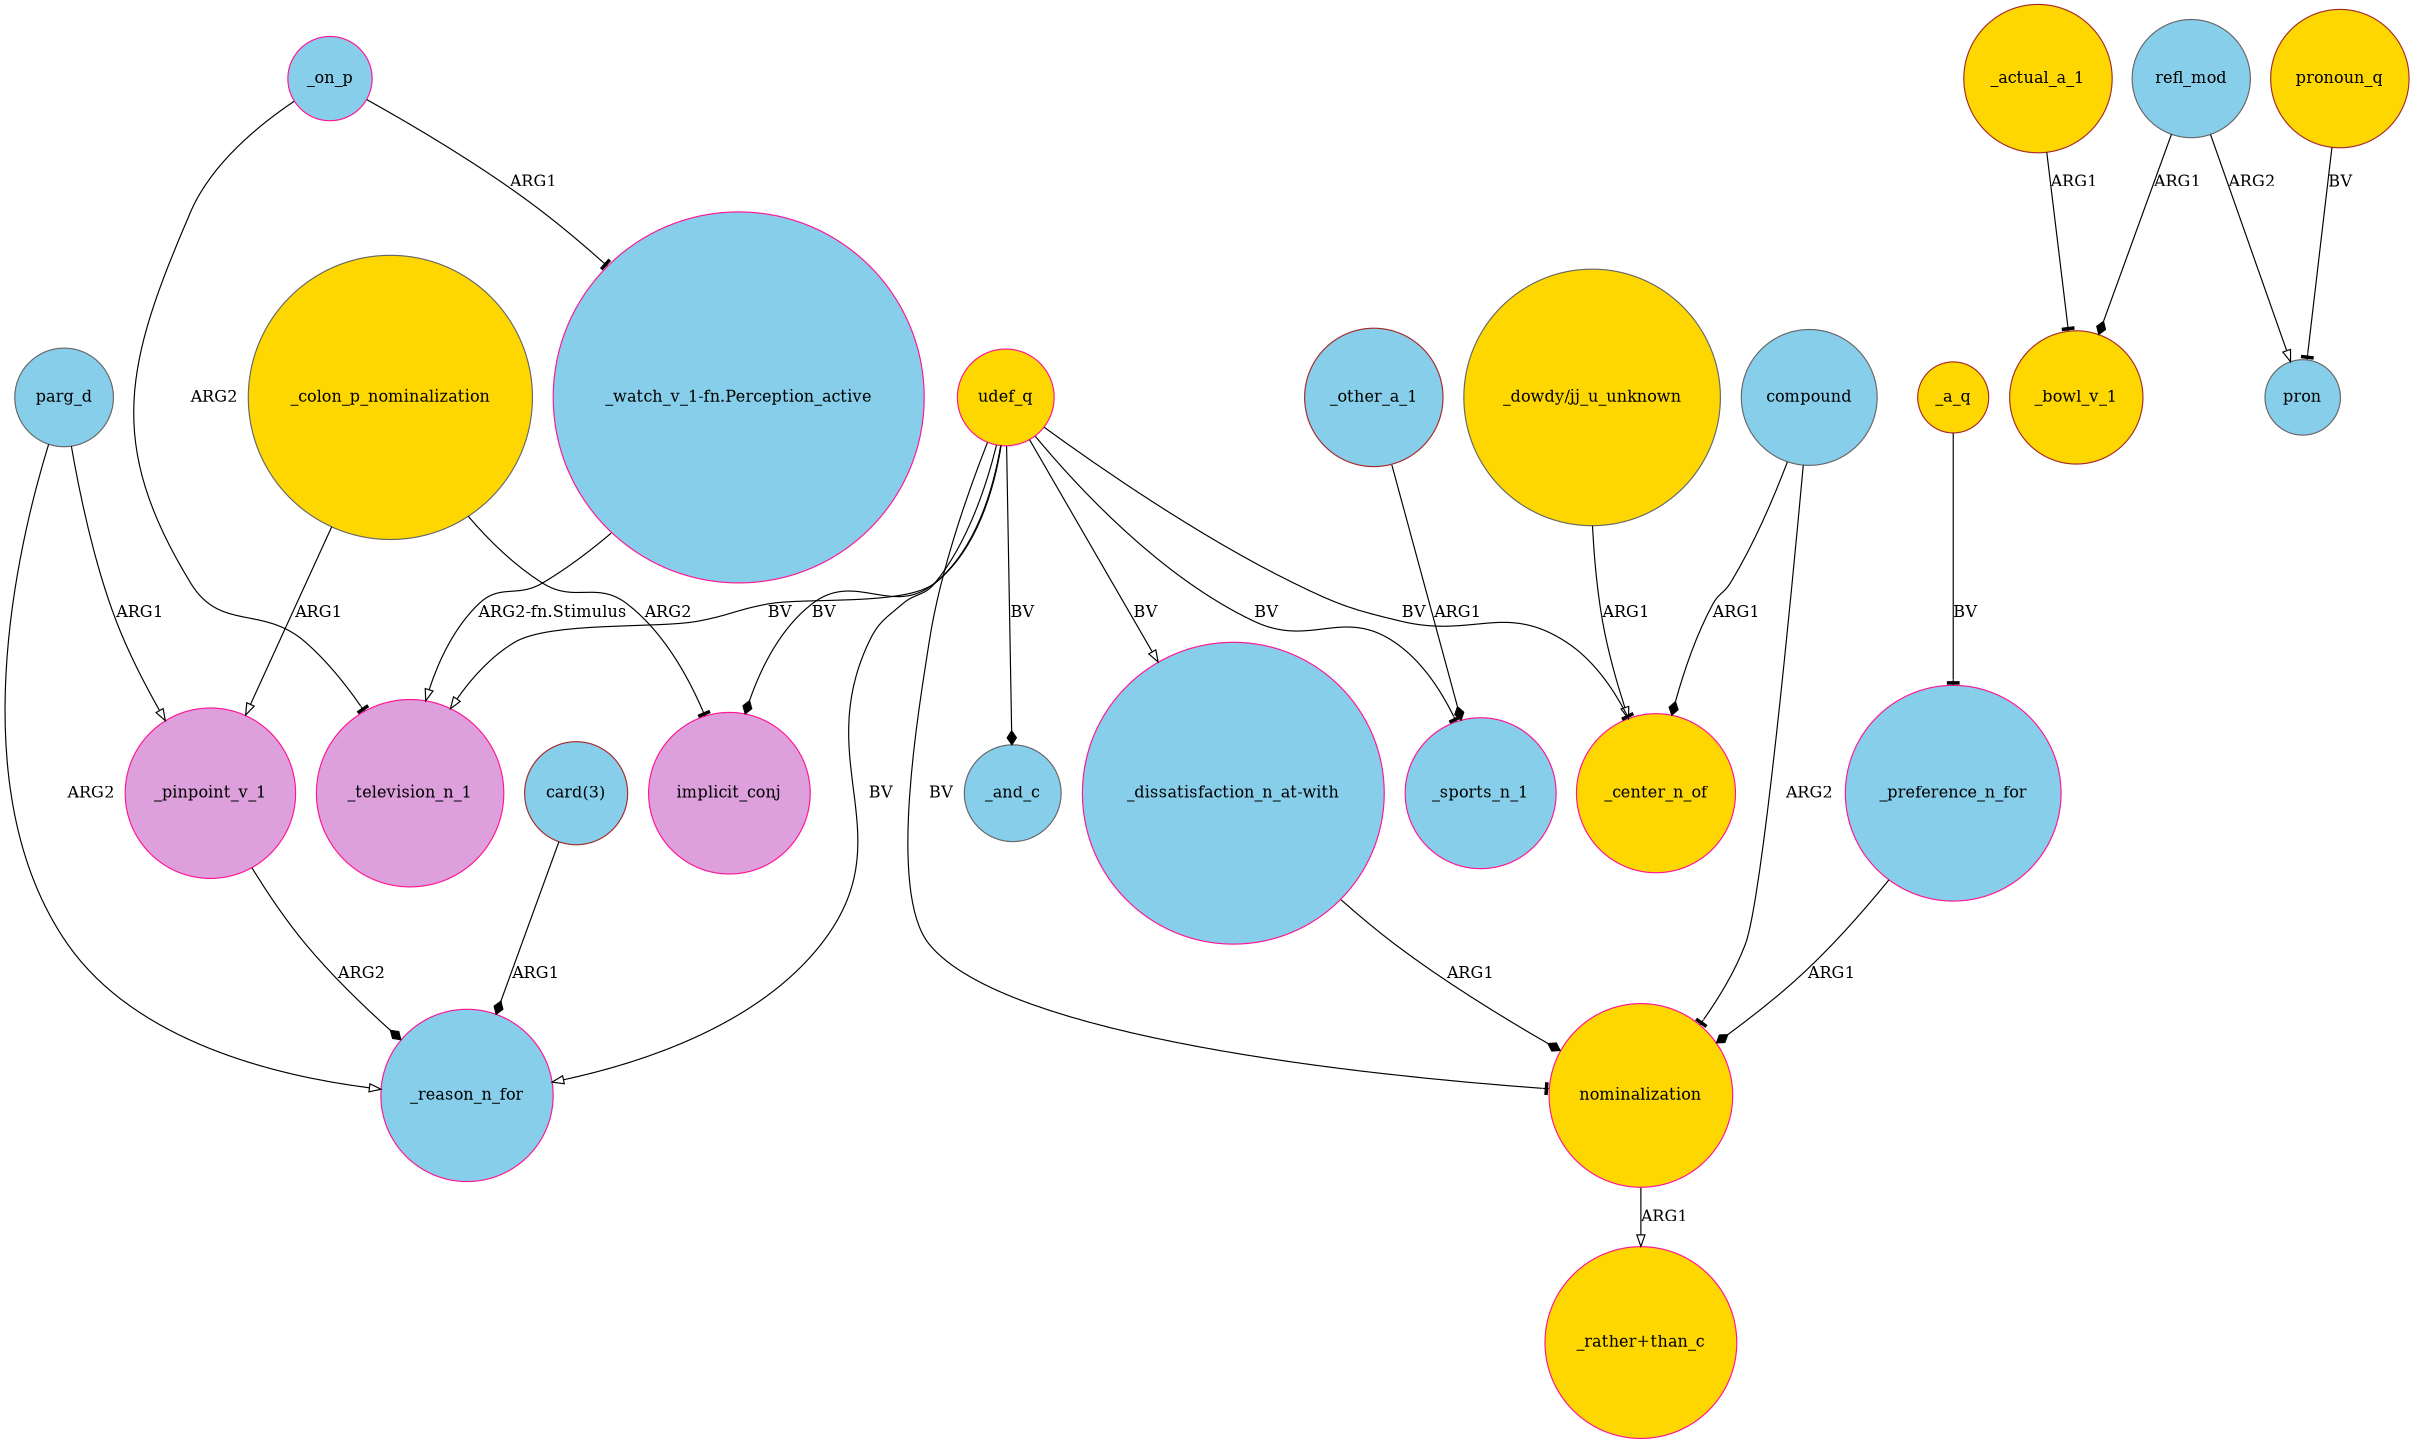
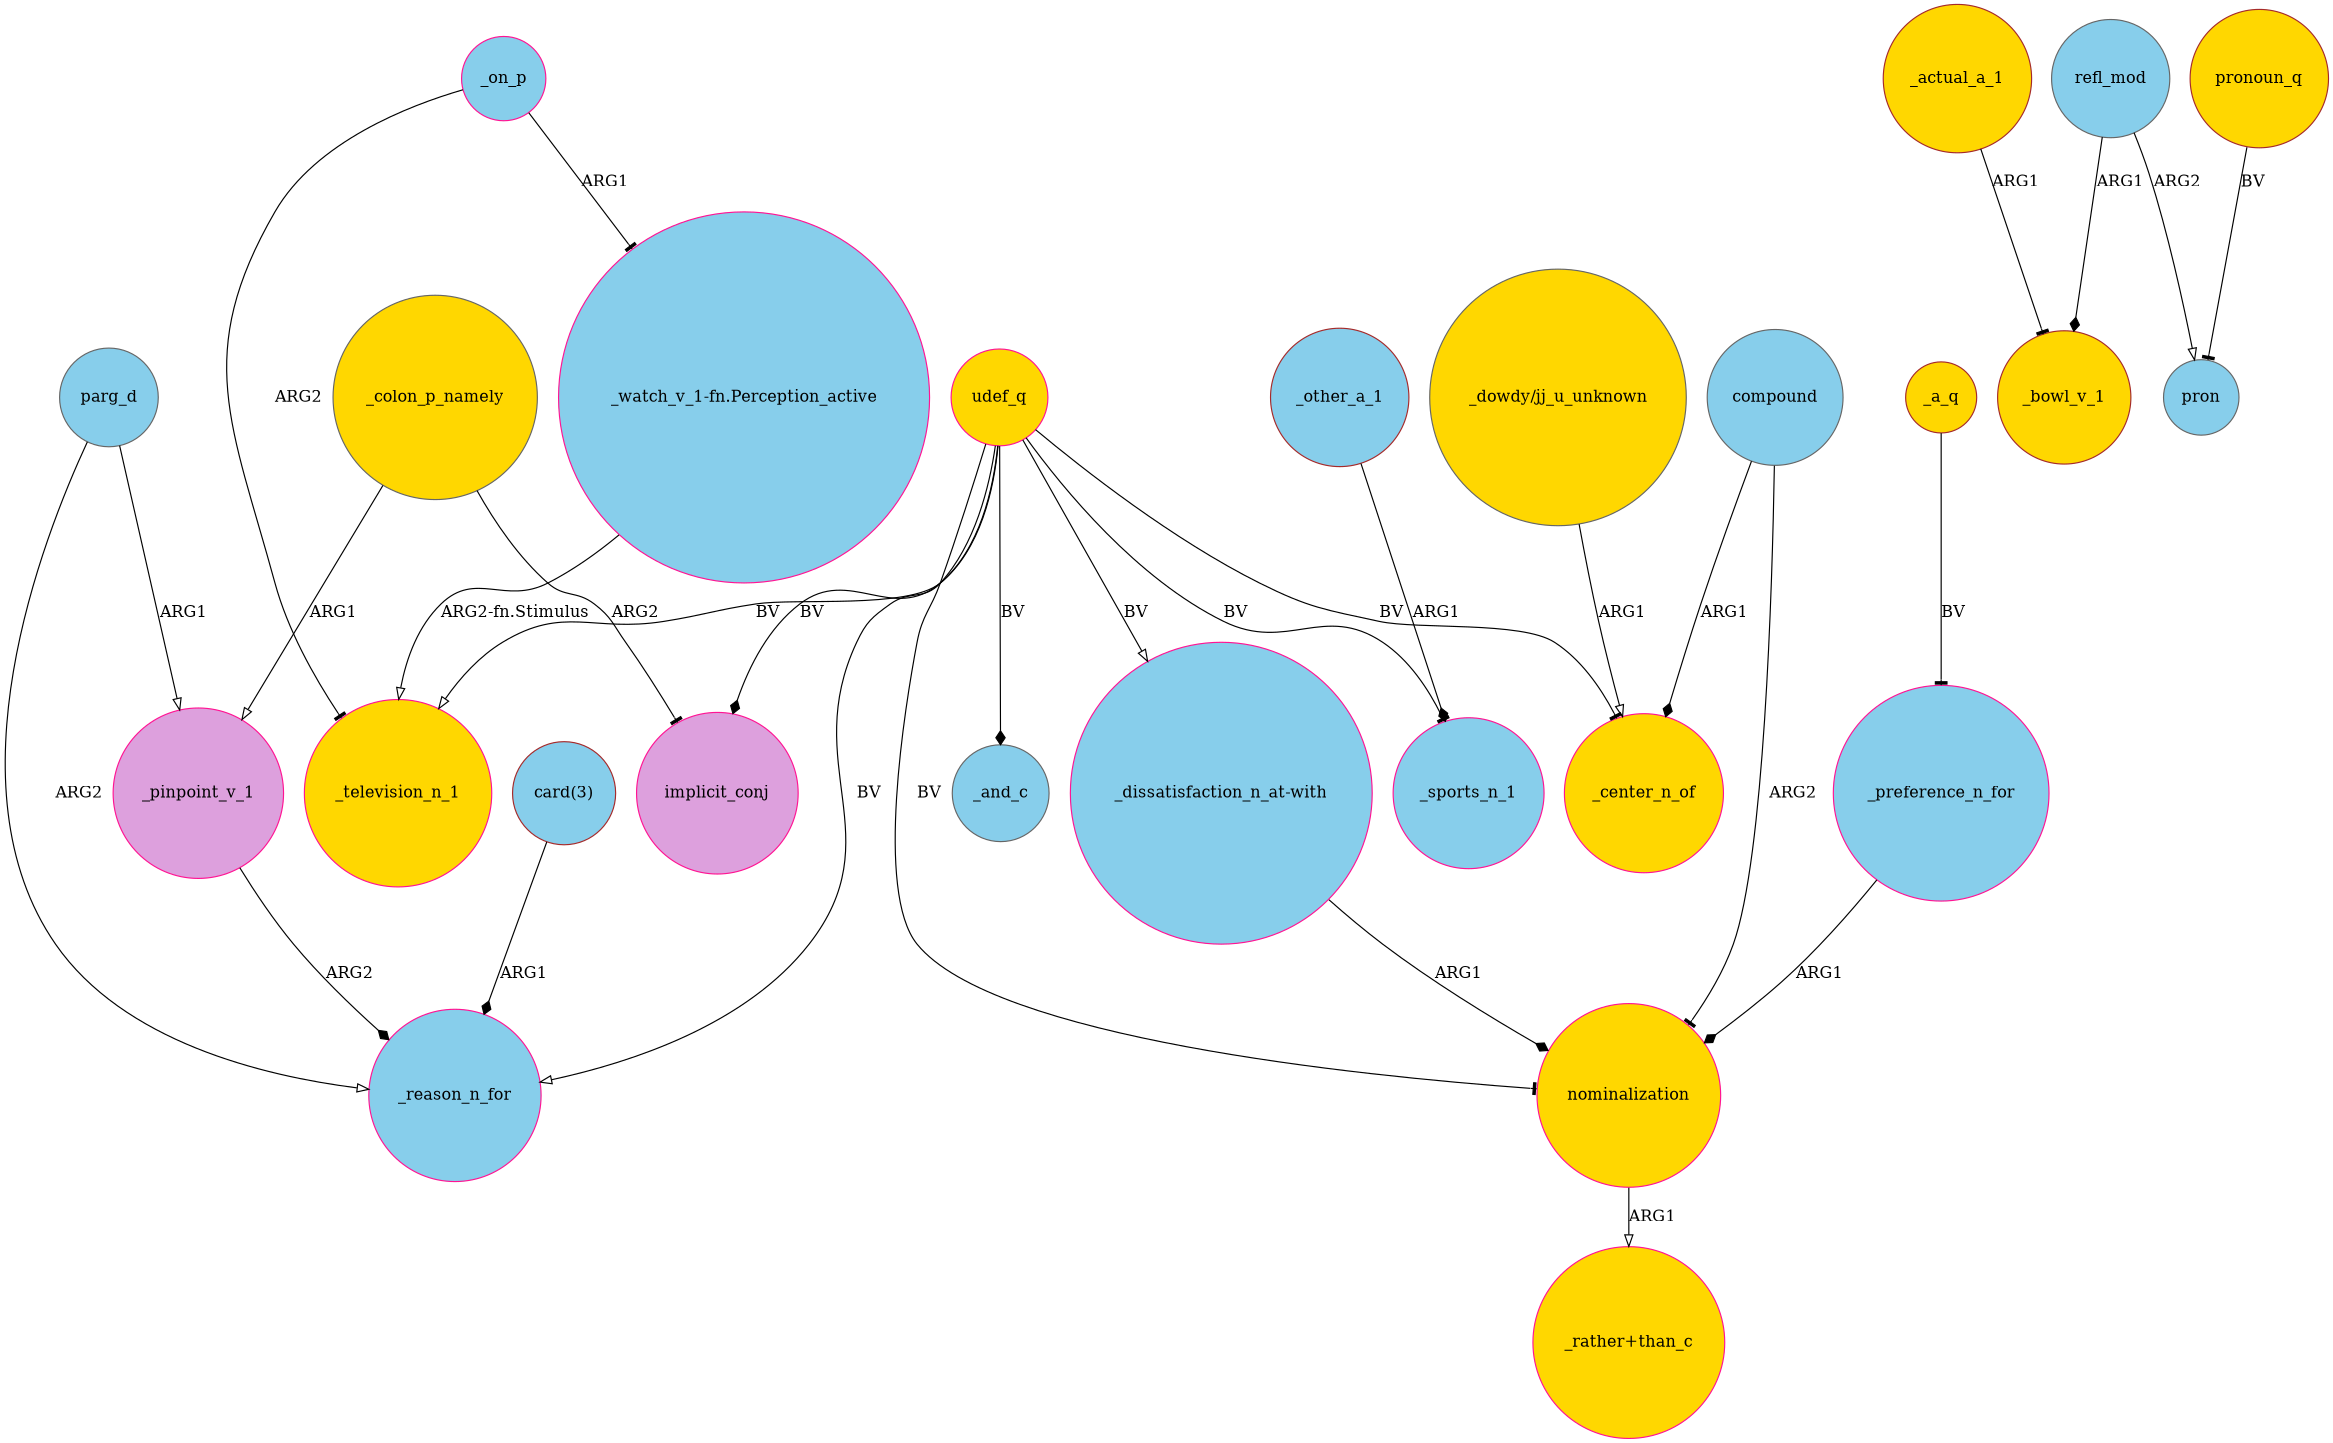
node "_colon_p_nominalization": label "_colon_p_nominalization" -> "_colon_p_namely"
node "_television_n_1": fillcolor plum -> gold
